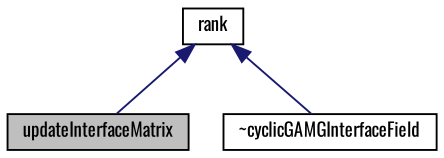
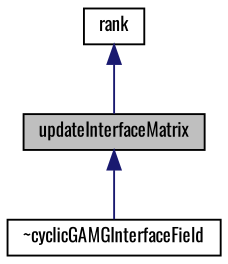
edge "~cyclicGAMGInterfaceField" -> "rank": now "~cyclicGAMGInterfaceField" -> "updateInterfaceMatrix"
